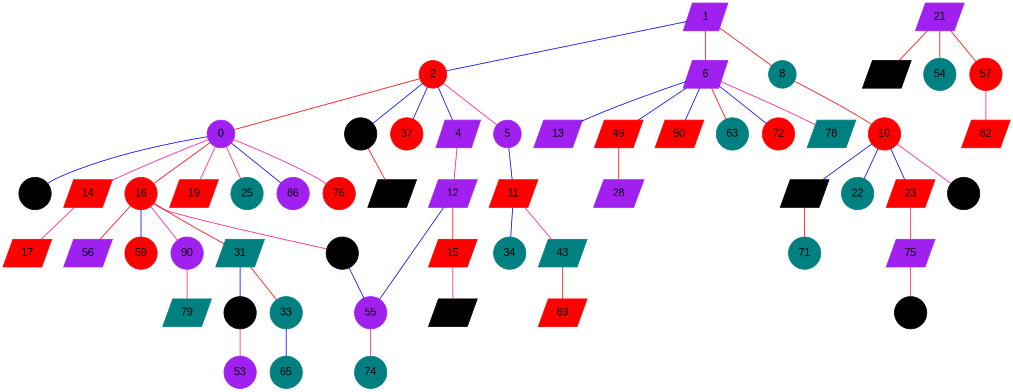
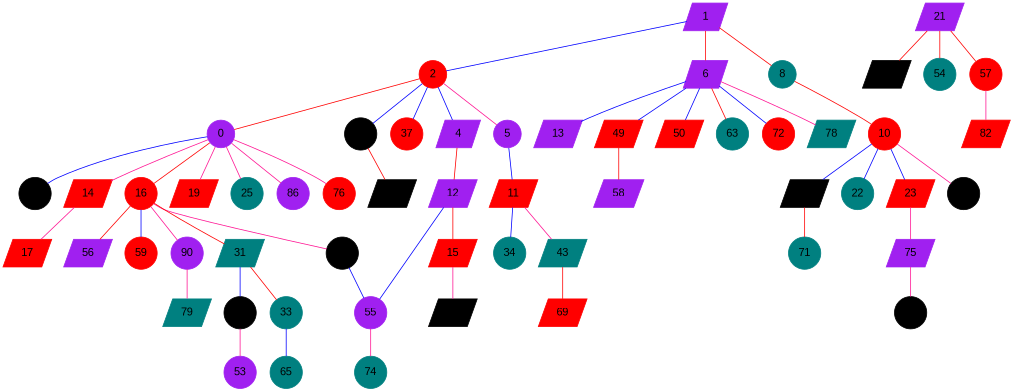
edge "0" -- "86": color blue -> deeppink
edge "4" -- "12": color deeppink -> red
node "28": label "28" -> "58"
